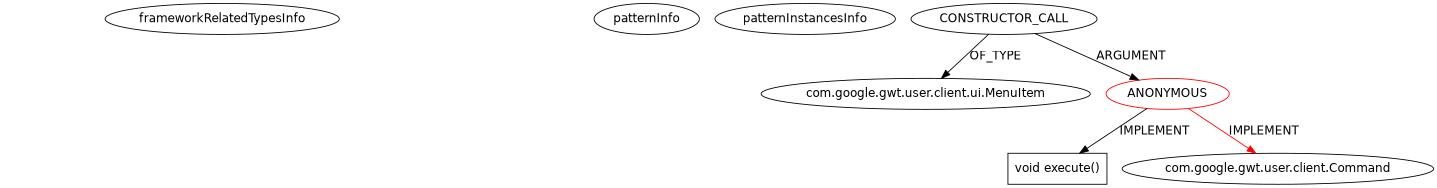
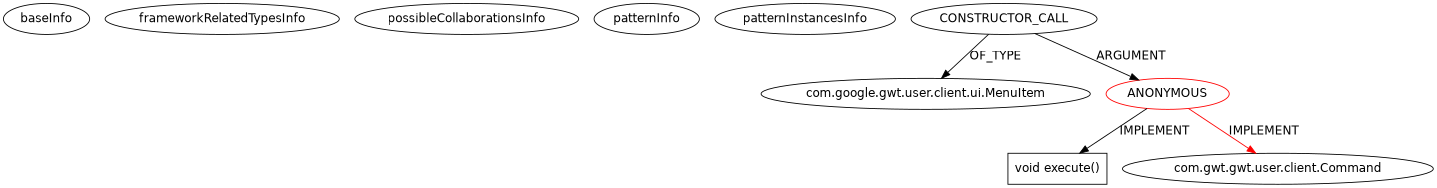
node "baseInfo": added
node "possibleCollaborationsInfo": added
node "com.google.gwt.user.client.Command": label "com.google.gwt.user.client.Command" -> "com.gwt.gwt.user.client.Command"
